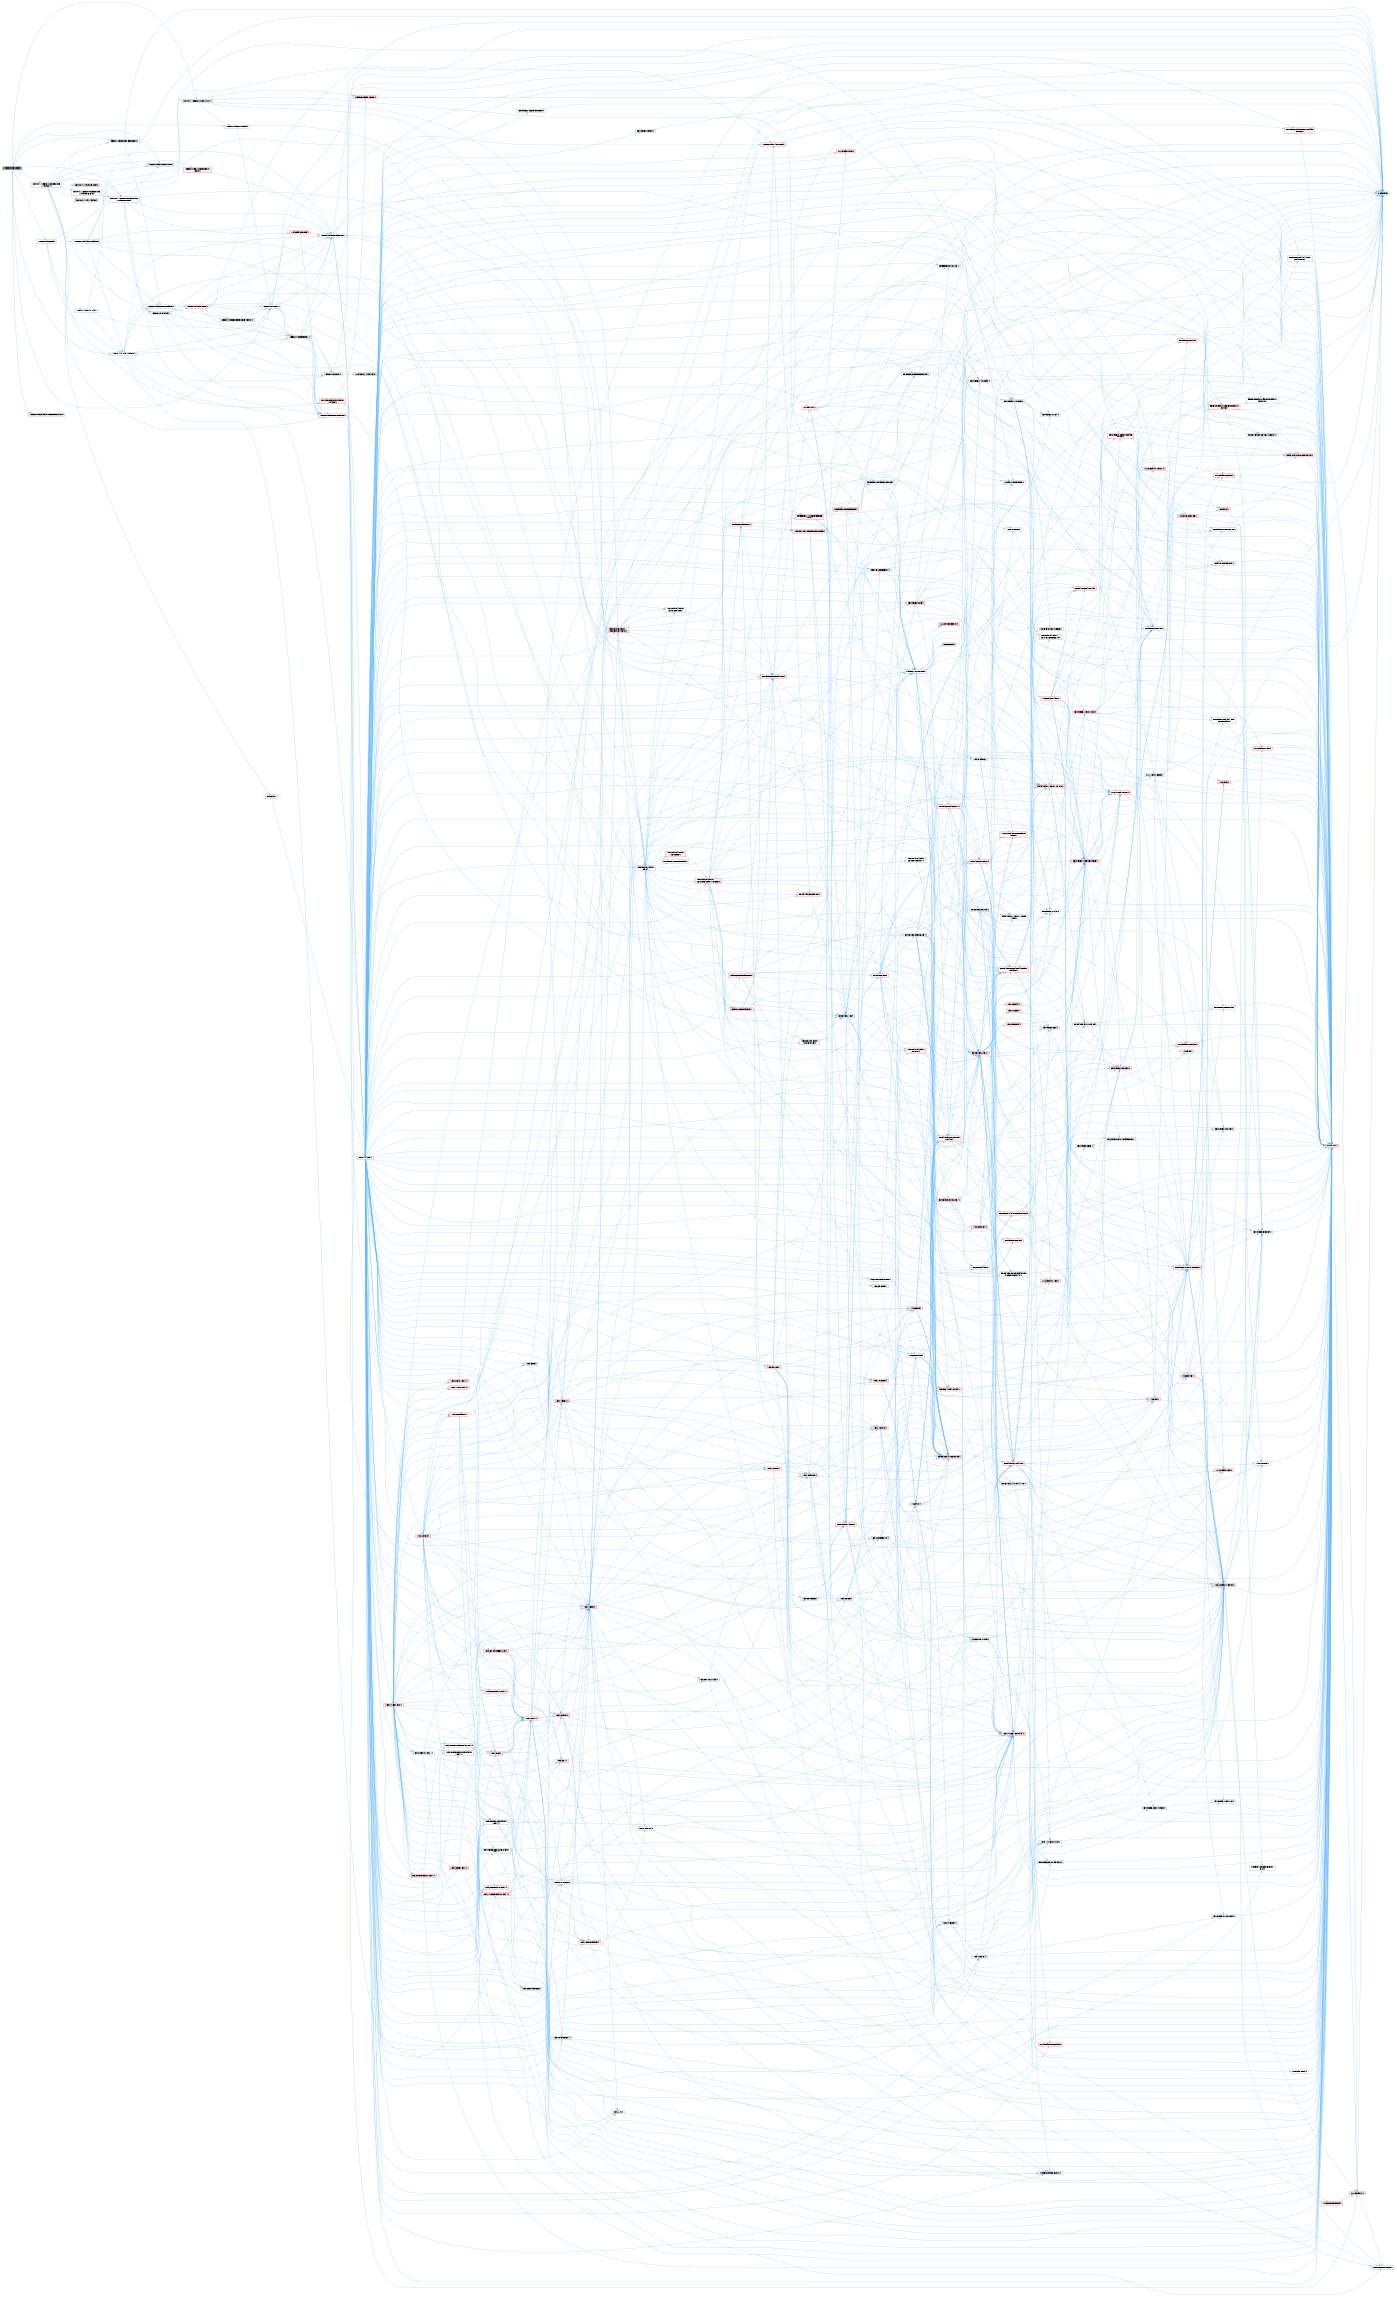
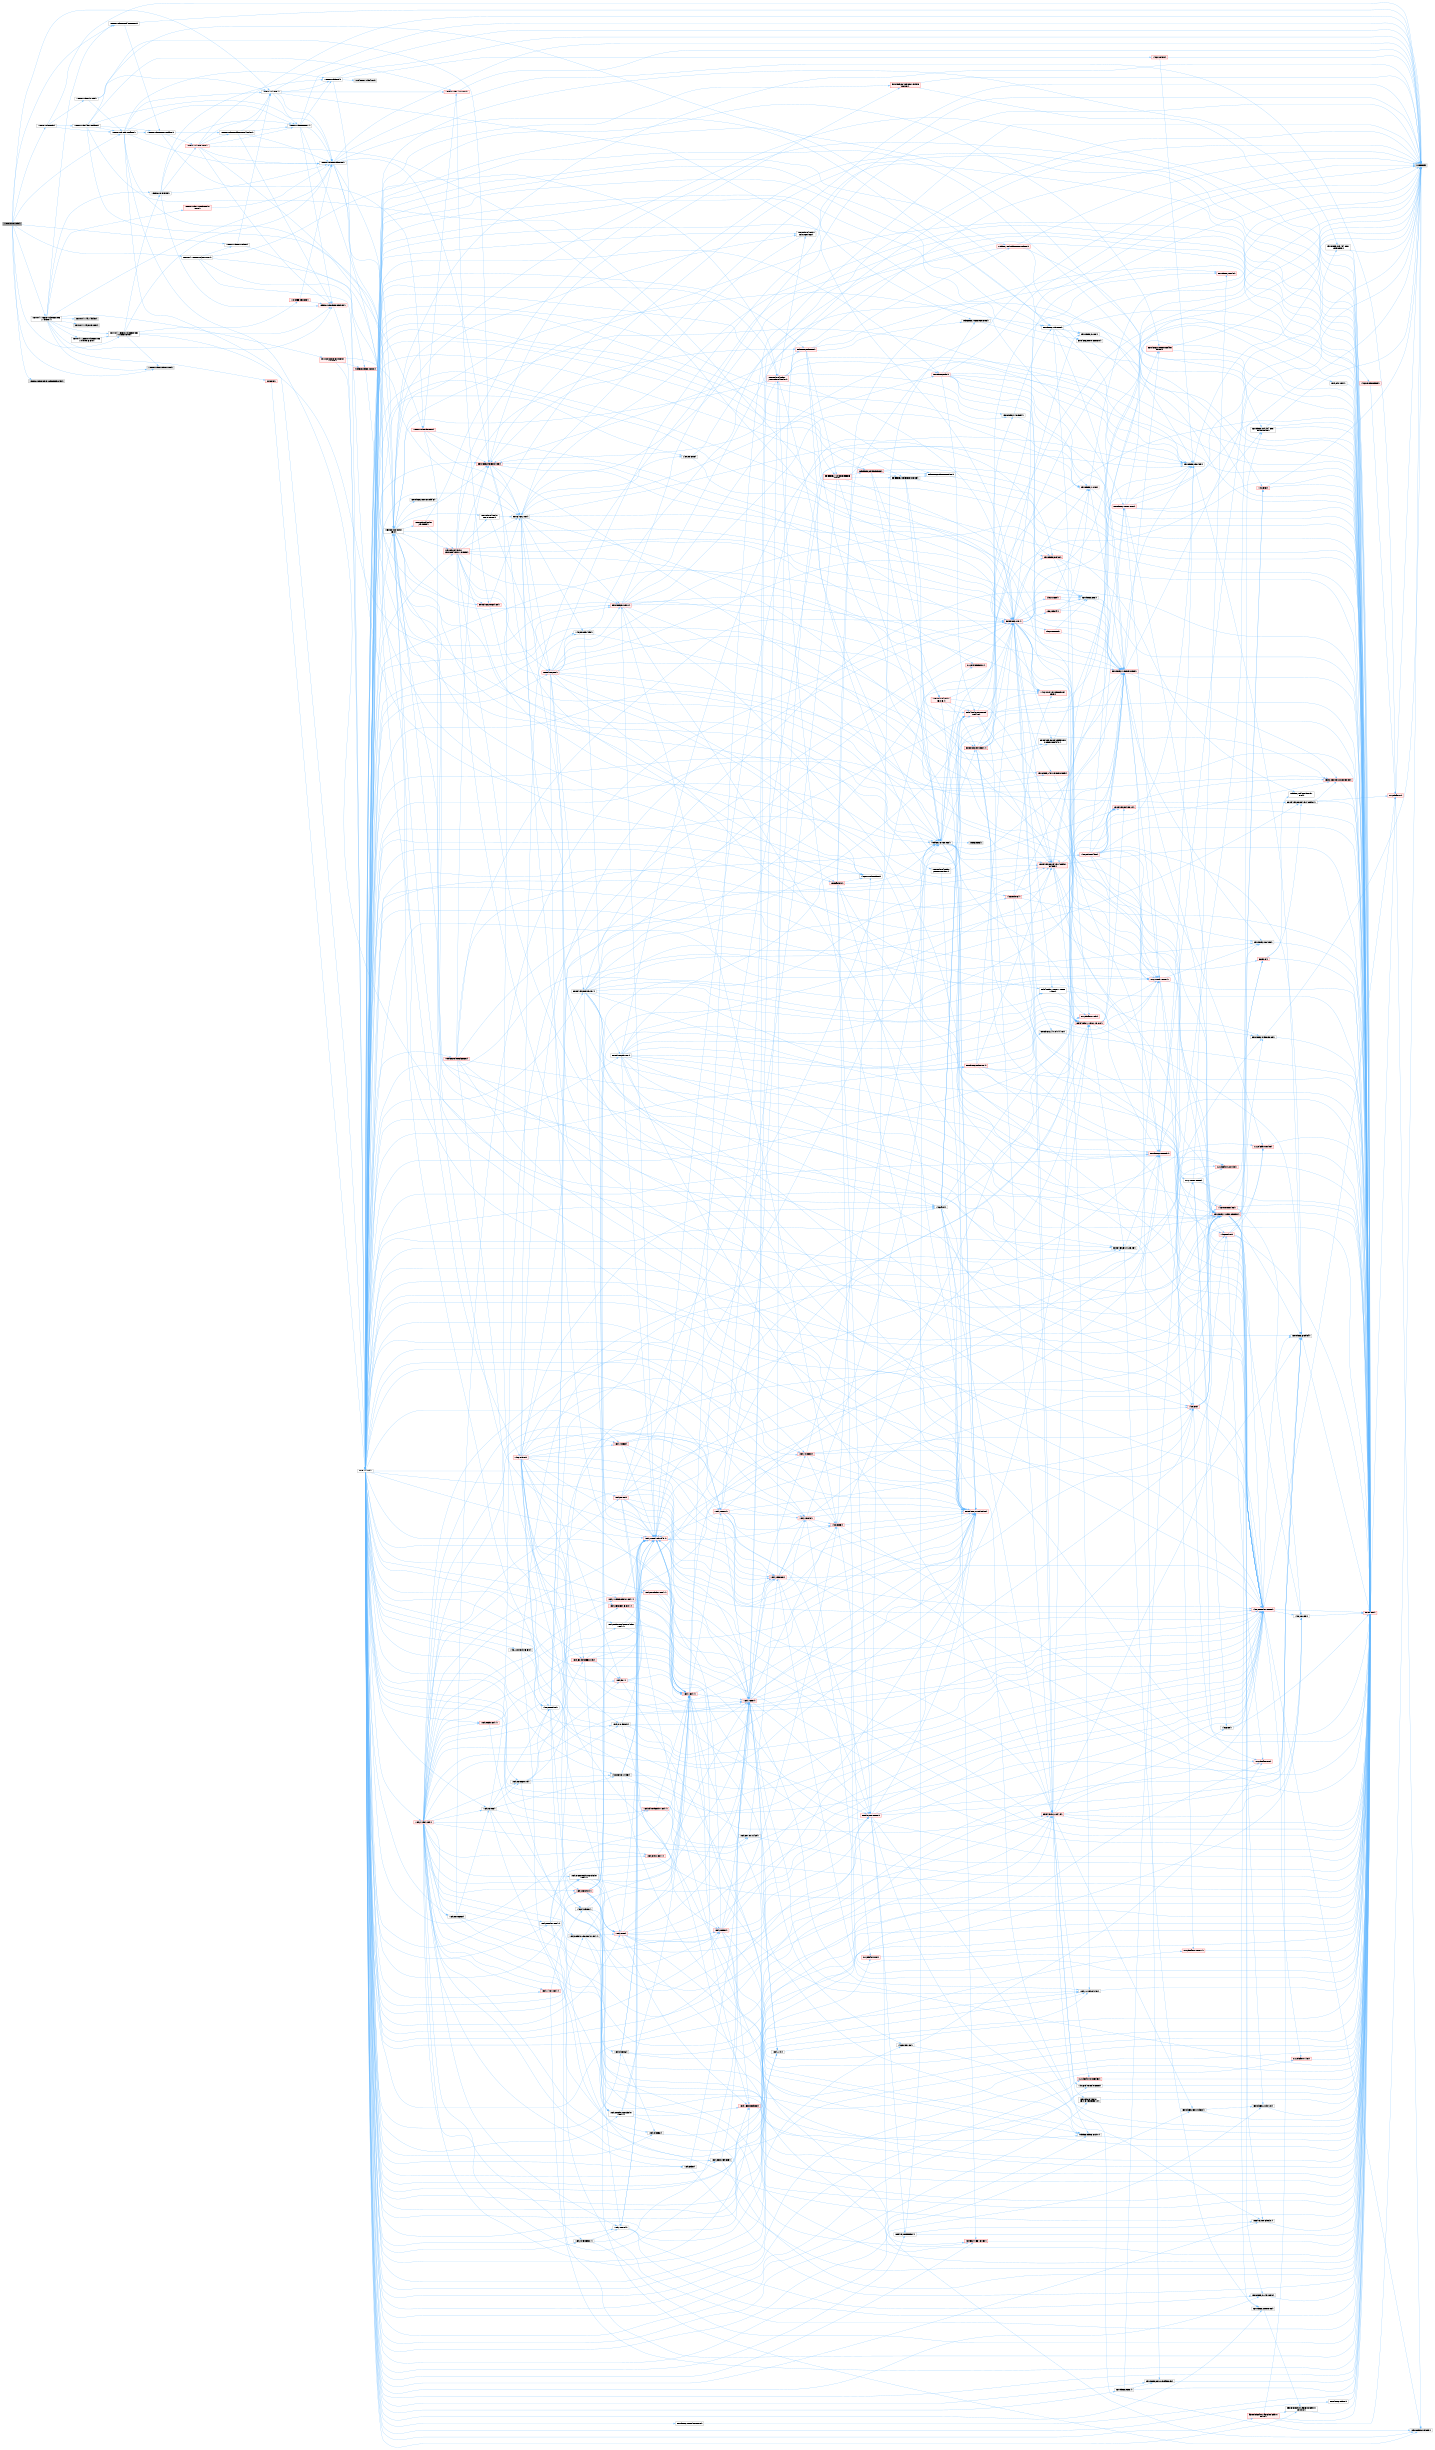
node "Misc/TVariant.h": added
node "Delegates/ScriptArray.h": label "Delegates/ScriptArray.h" -> "Delegates/IntegerSequence.h"
edge "Templates/IsPODType.h" -> "CoreTypes.h": now "Templates/IsPODType.h" -> "GenericPlatform/GenericPlatform Stricmp.h"
edge "Math/Matrix.h" -> "Math/UnrealMathUtility.h": reversed
